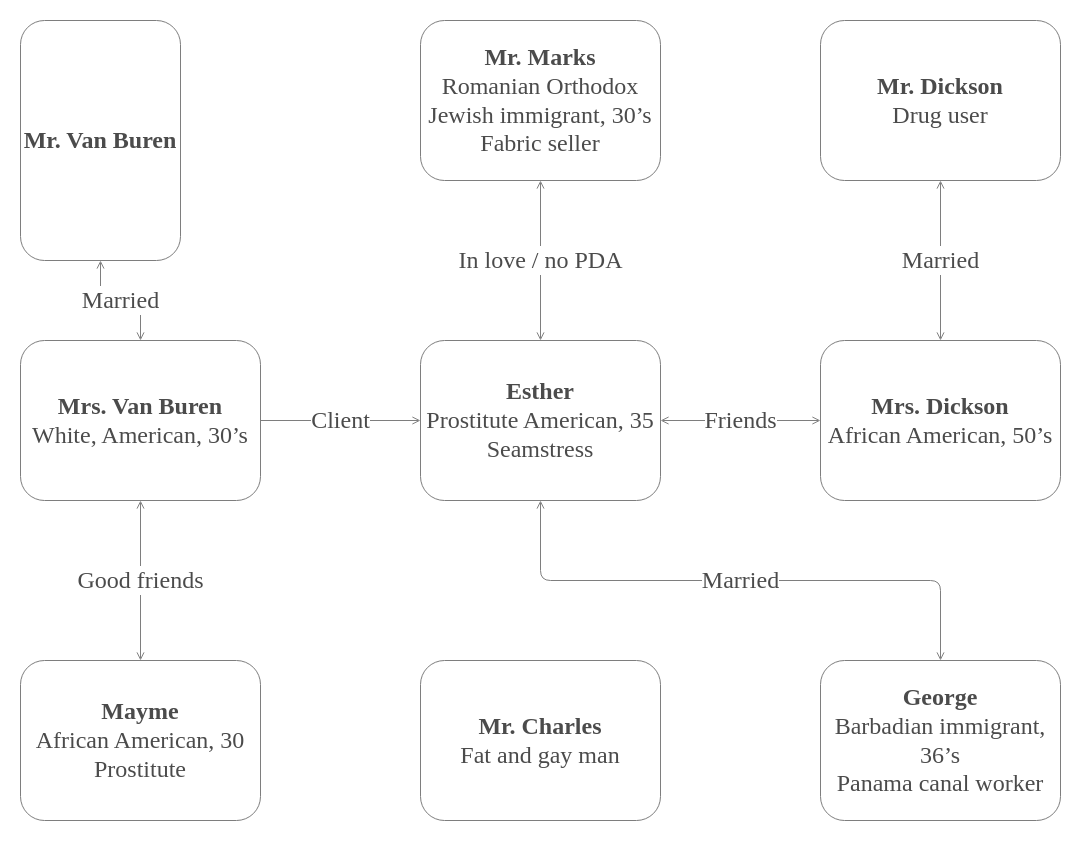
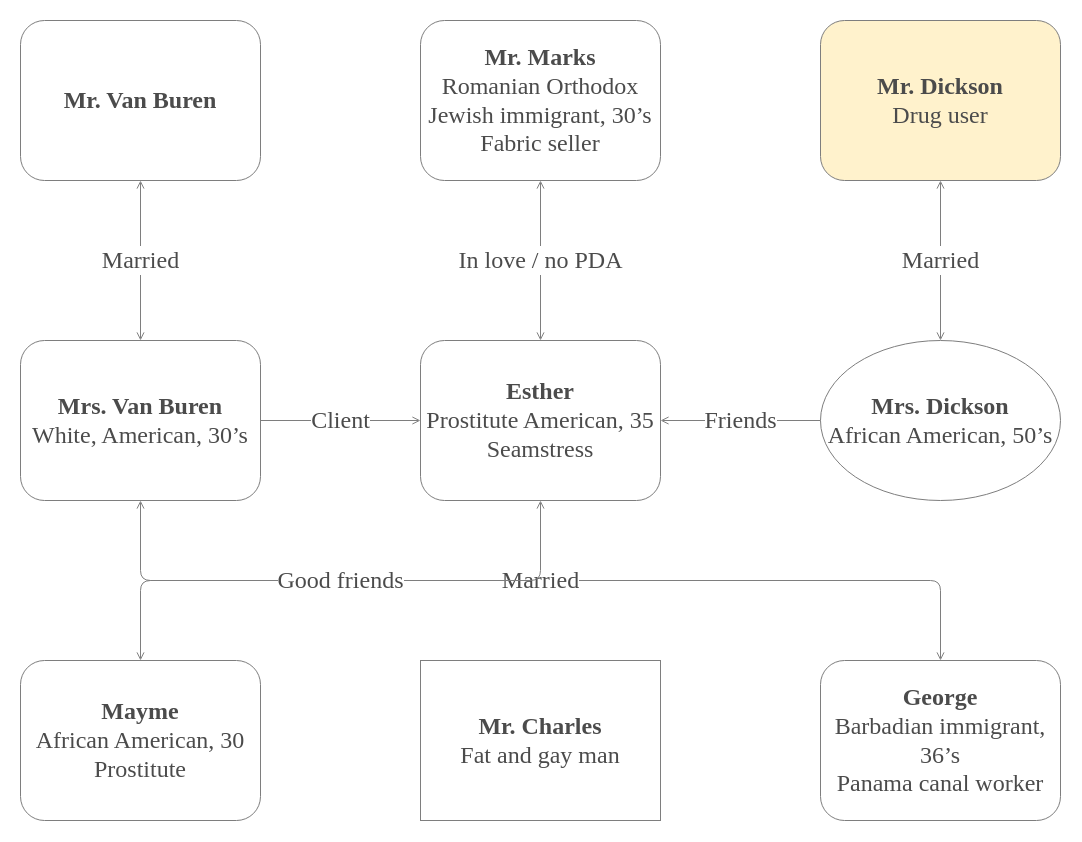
node "Mr. DicksonDrug user": fillcolor #ffffff -> #fff2cc
node "Mr. Van Buren": size 160x240 -> 240x160
edge "EstherProstitute American, 35Seamstress" -- "Mrs. DicksonAfrican American, 50’s": arrowhead open -> none
node "Mrs. DicksonAfrican American, 50’s": shape rounded rectangle -> ellipse
edge "EstherProstitute American, 35Seamstress" -- "GeorgeBarbadian immigrant, 36’sPanama canal worker": now "Mrs. Van BurenWhite, American, 30’s" -- "GeorgeBarbadian immigrant, 36’sPanama canal worker"
edge "Mrs. Van BurenWhite, American, 30’s" -- "MaymeAfrican American, 30Prostitute": now "EstherProstitute American, 35Seamstress" -- "MaymeAfrican American, 30Prostitute"
node "Mr. Charles Fat and gay man": shape rounded rectangle -> rectangle
